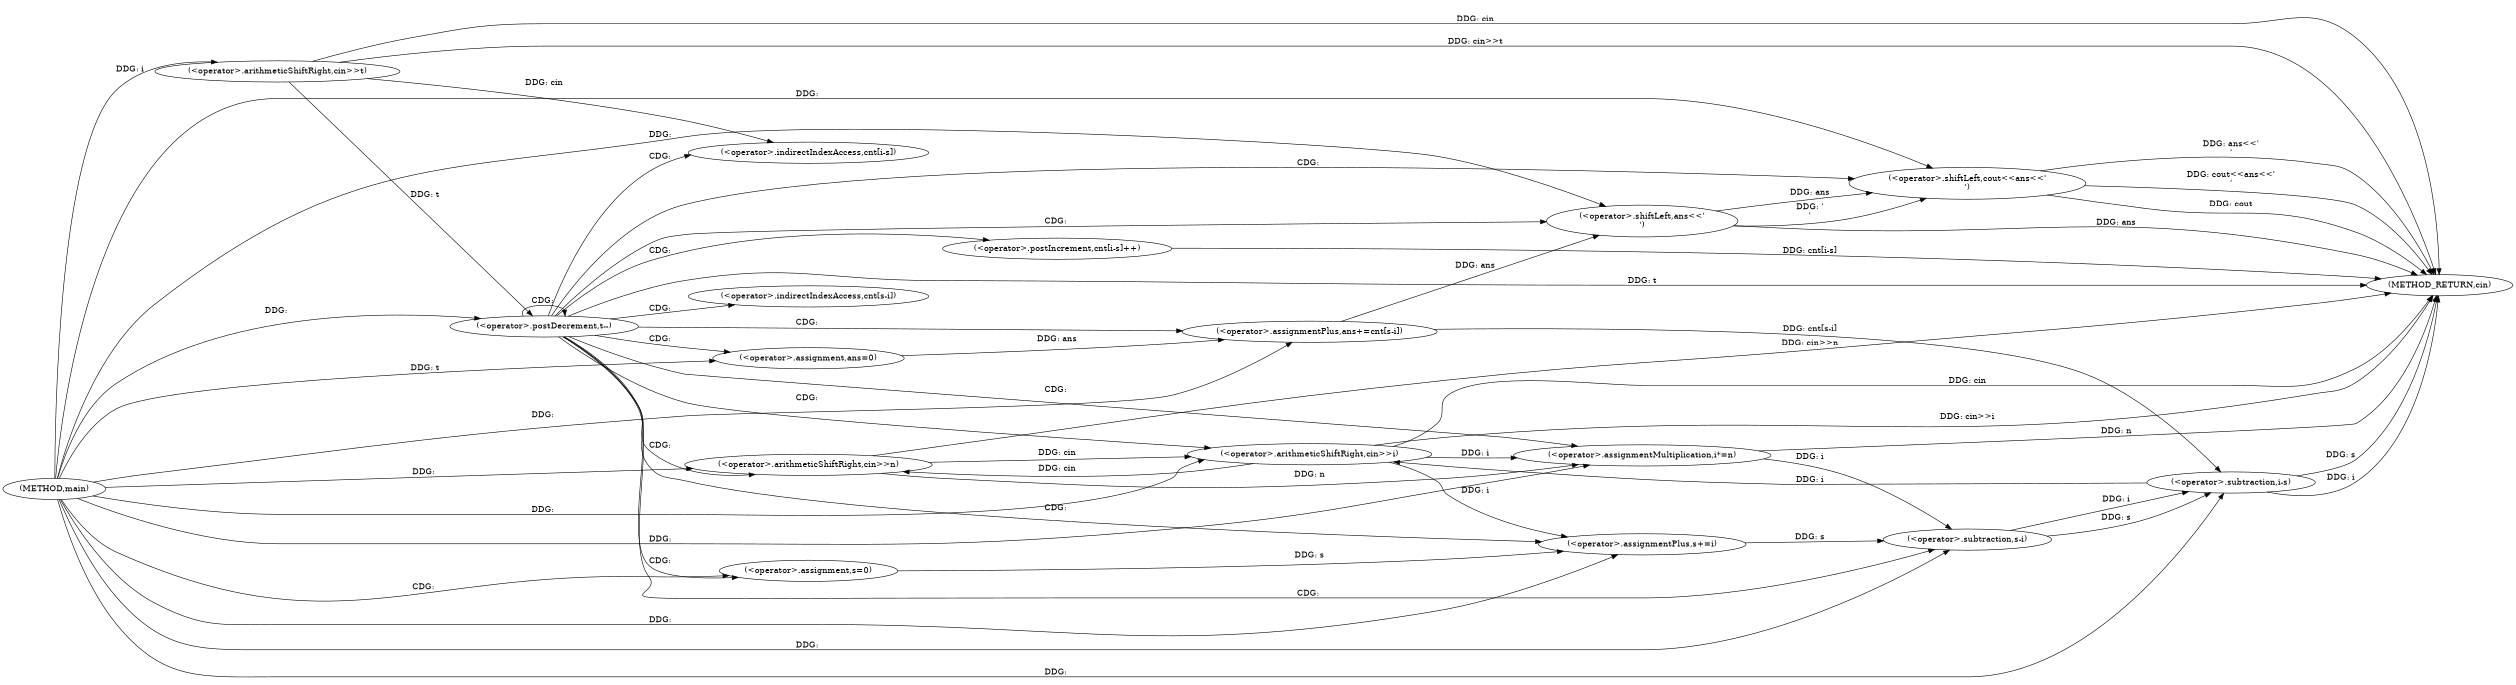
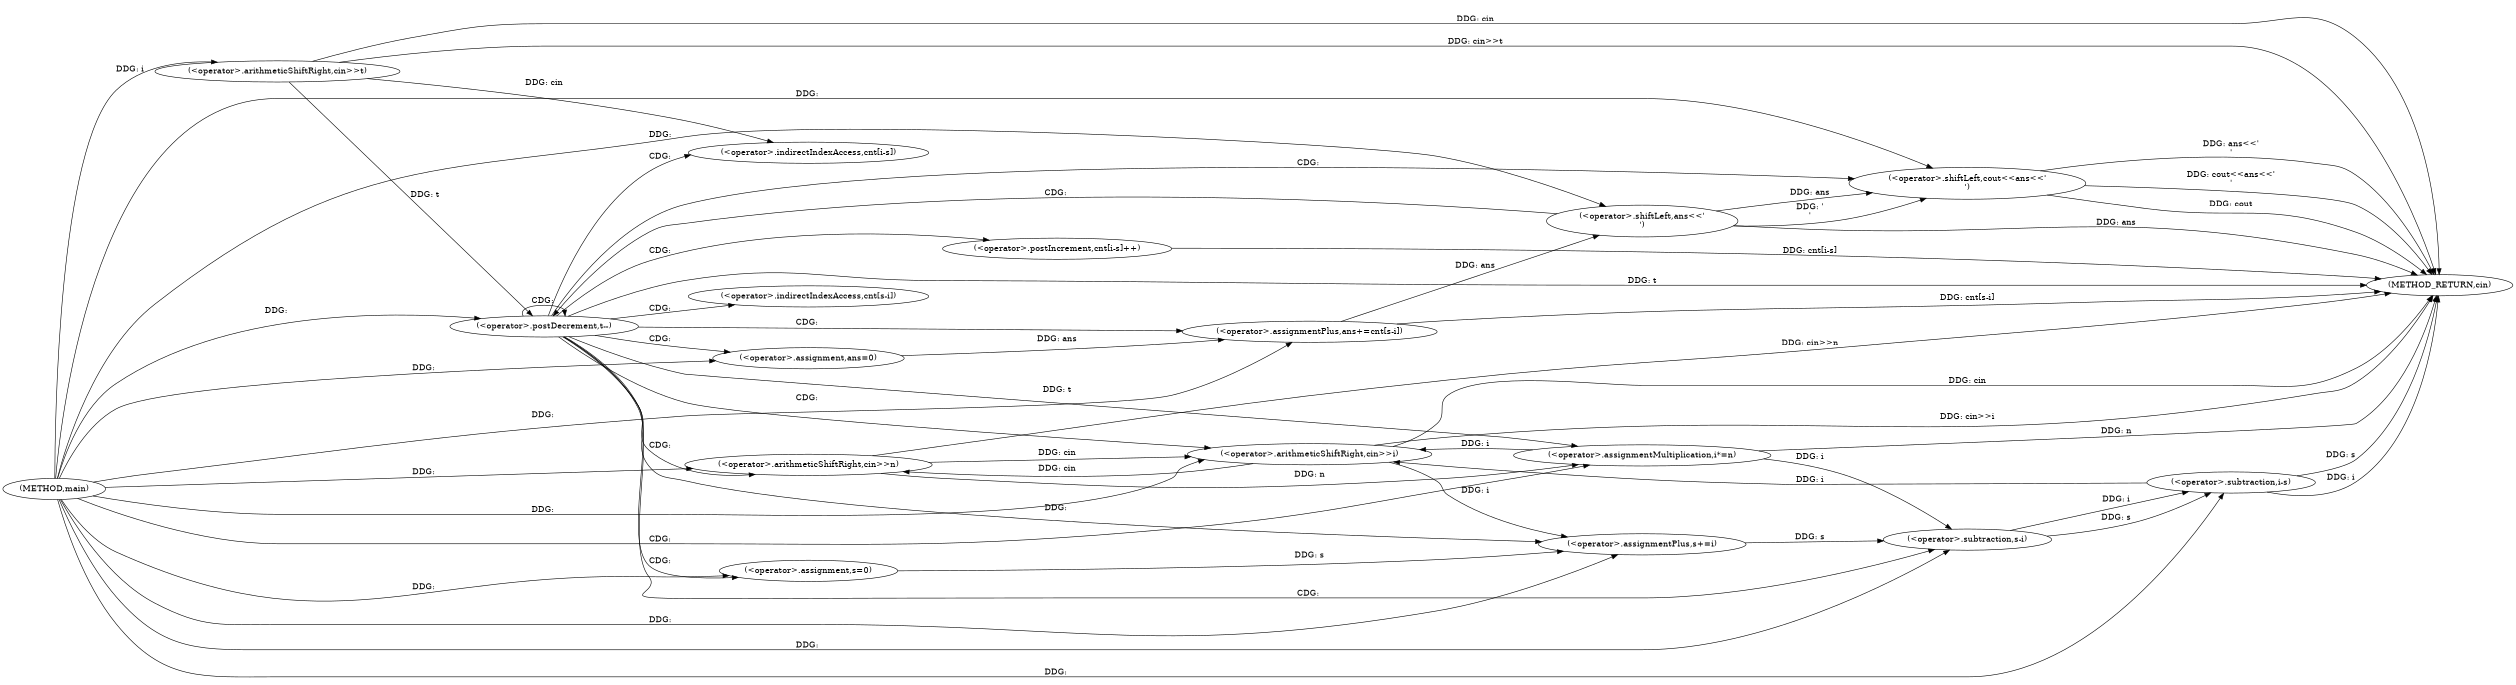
edge "(<operator>.postDecrement,t--)" -> "(<operator>.shiftLeft,ans<<' ')": reversed
edge "(<operator>.assignmentPlus,ans+=cnt[s-i])" -> "(<operator>.subtraction,i-s)": now "(<operator>.assignmentPlus,ans+=cnt[s-i])" -> "(METHOD_RETURN,cin)"
edge "(METHOD,main)" -> "(<operator>.assignment,ans=0)": label "DDG: t" -> "DDG: "
edge "(<operator>.postDecrement,t--)" -> "(<operator>.assignmentMultiplication,i*=n)": label "CDG: " -> "DDG: t"
edge "(<operator>.arithmeticShiftRight,cin>>i)" -> "(<operator>.assignmentMultiplication,i*=n)": reversed
edge "(<operator>.postDecrement,t--)" -> "(<operator>.assignmentPlus,s+=i)": label "CDG: " -> "DDG: "
edge "(METHOD,main)" -> "(<operator>.assignmentMultiplication,i*=n)": label "DDG: " -> "CDG: "
edge "(METHOD,main)" -> "(<operator>.assignment,s=0)": label "CDG: " -> "DDG: "
